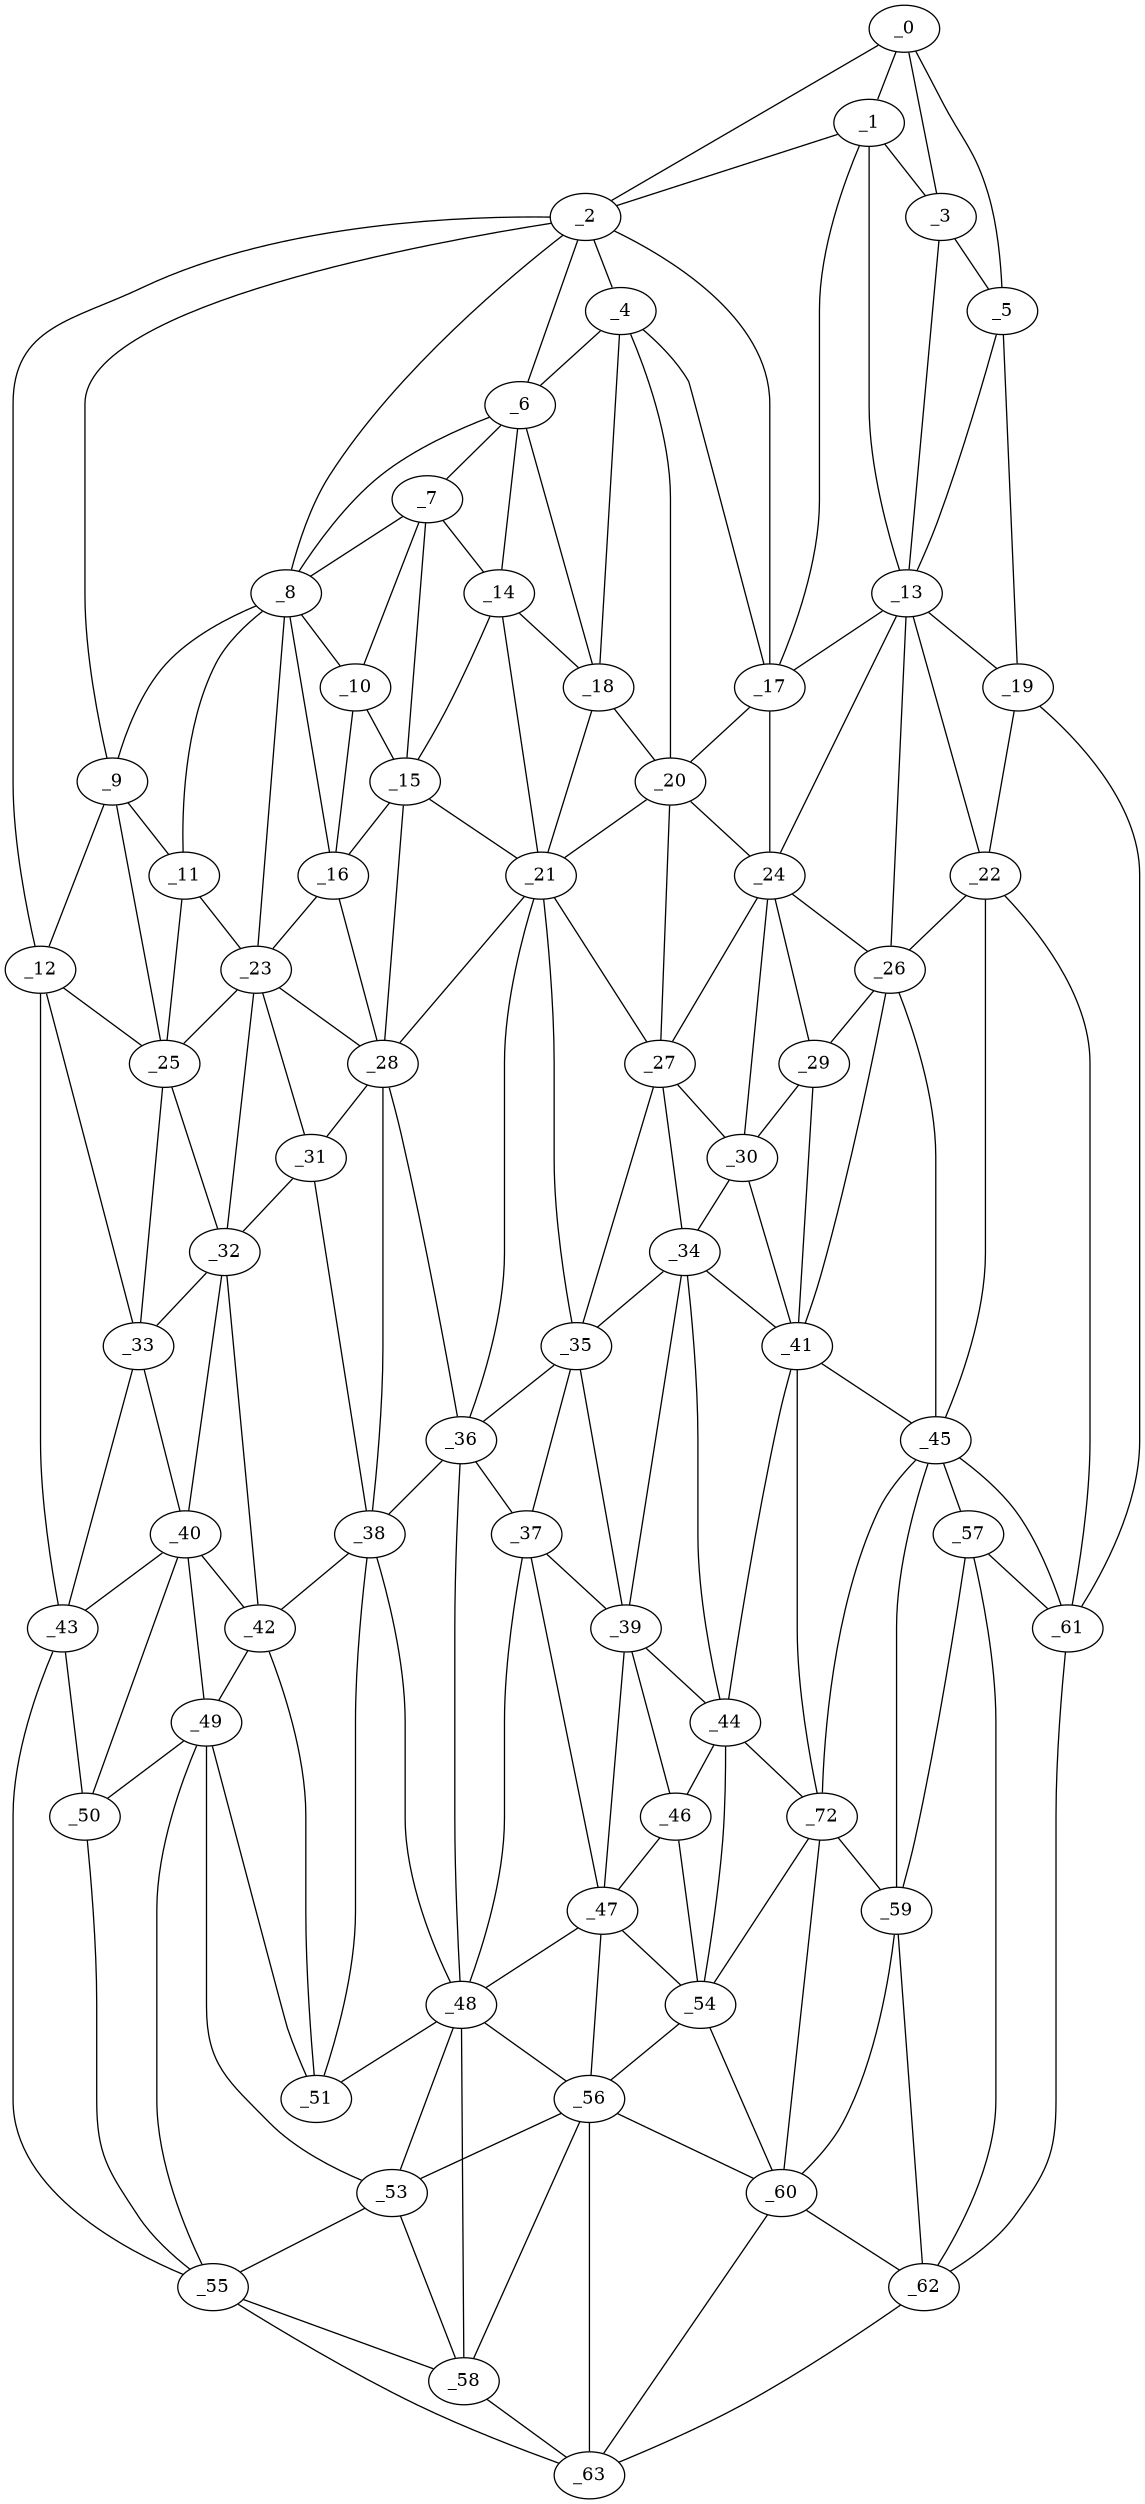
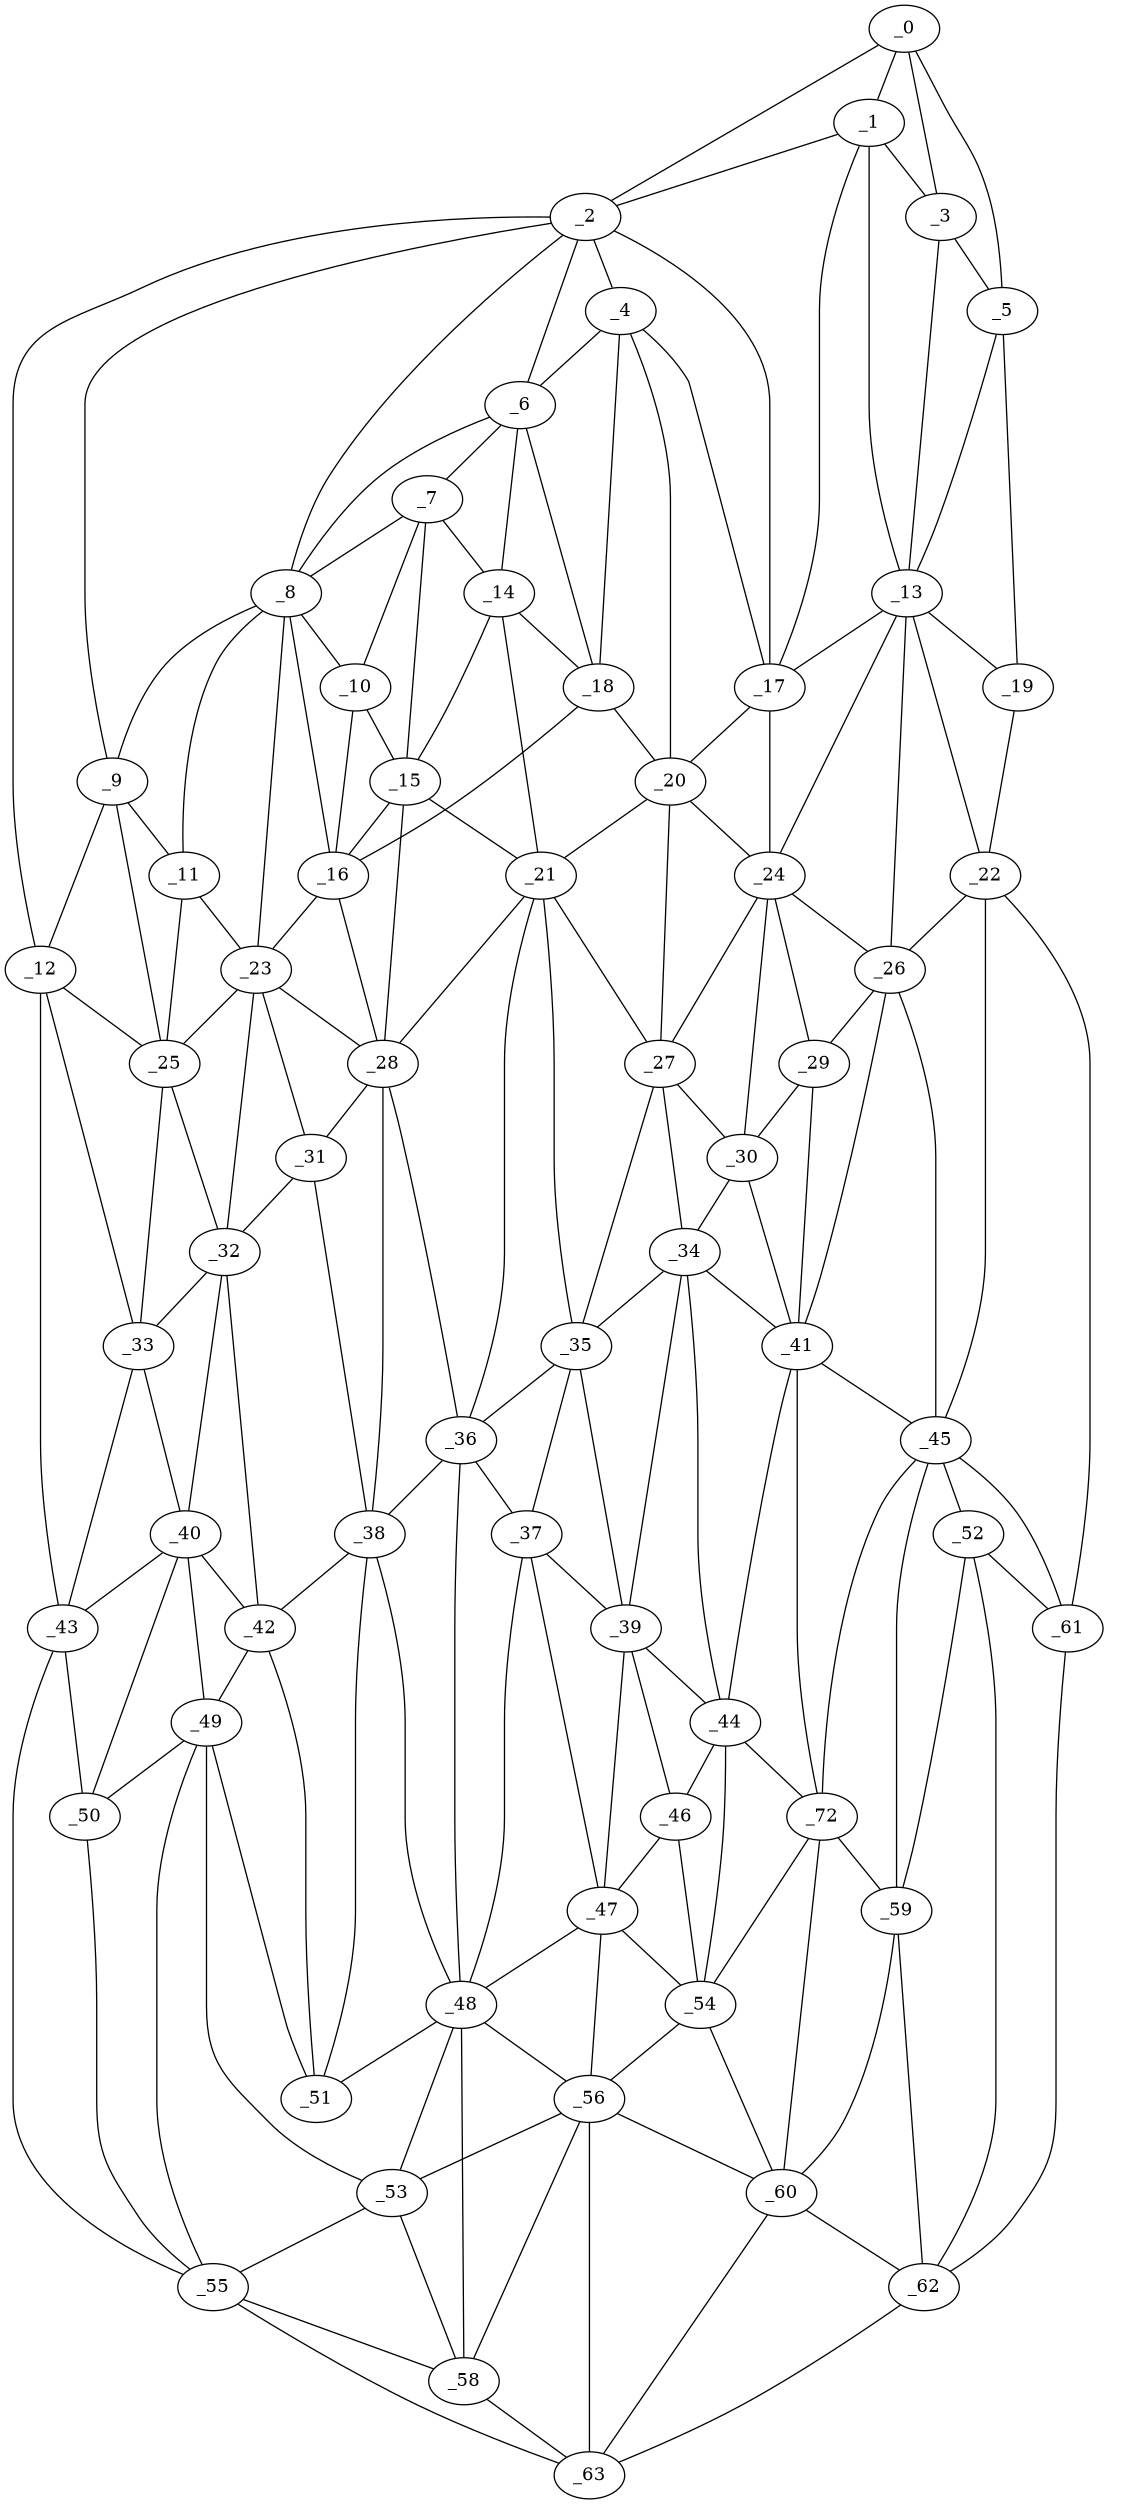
edge "_18" -- "_21": now "_18" -- "_16"
edge "_19" -- "_61": removed
node "_57": label "_57" -> "_52"
